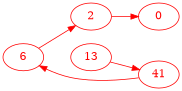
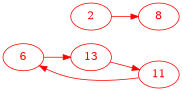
node "0": label "0" -> "8"
edge "6" -> "2": now "6" -> "13"
node "41": label "41" -> "11"
